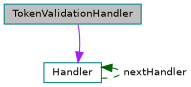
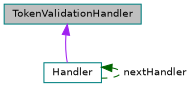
edge "TokenValidationHandler" -> "Handler": reversed
